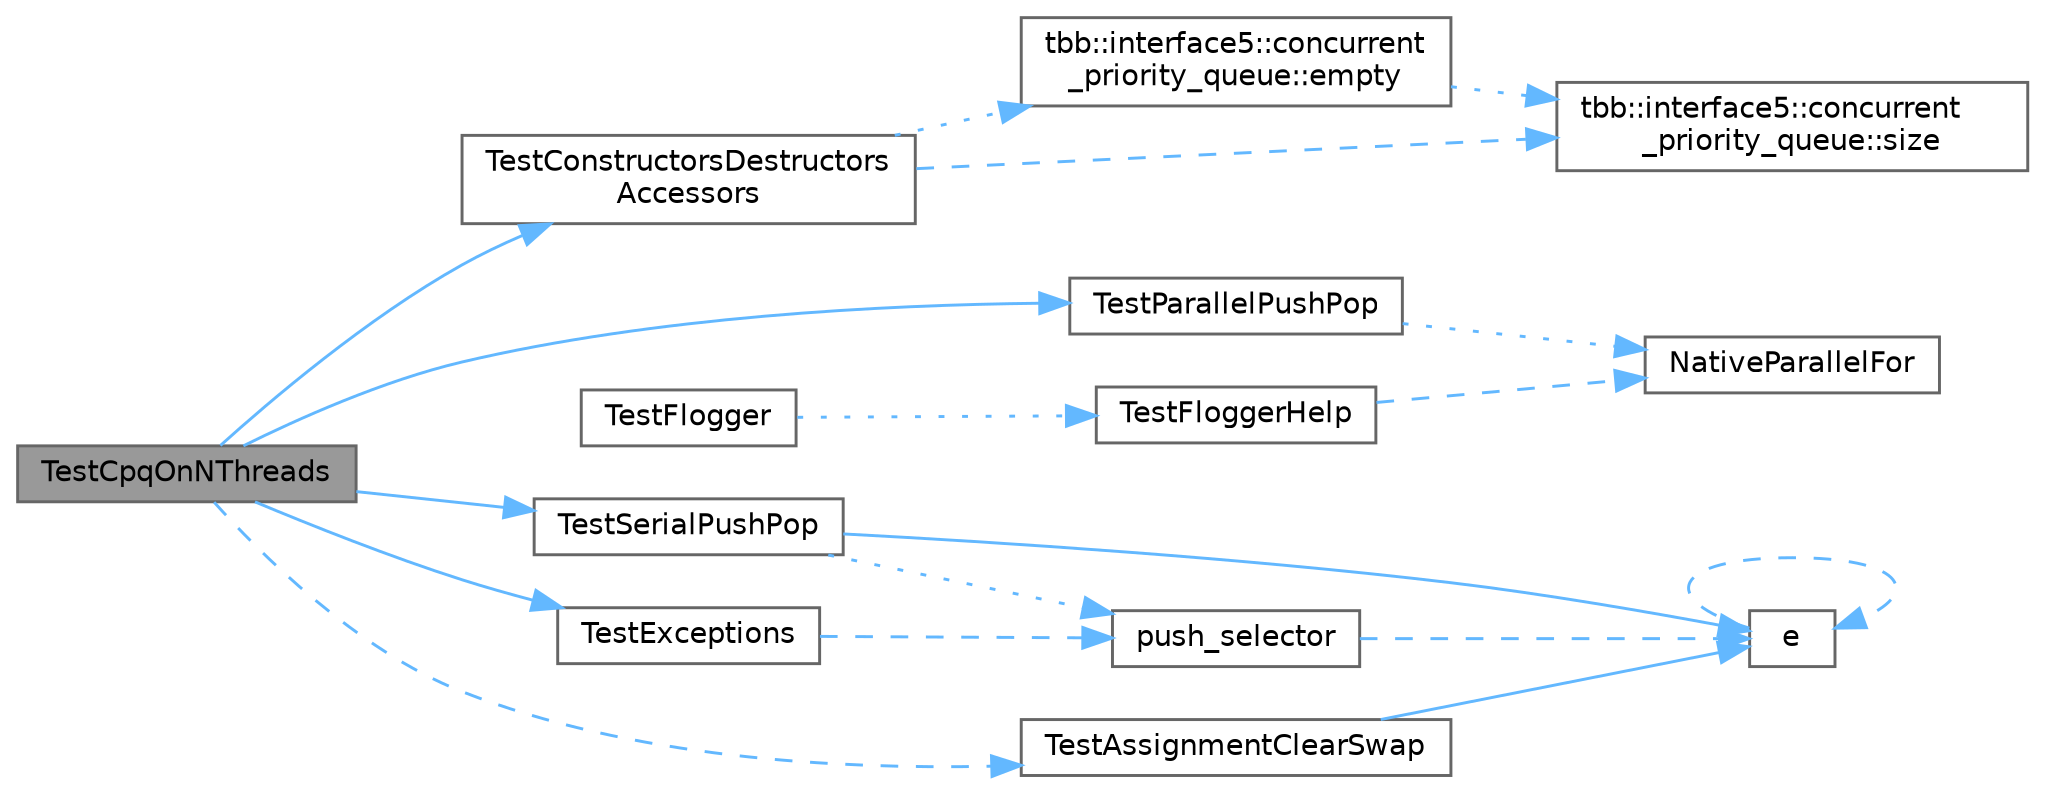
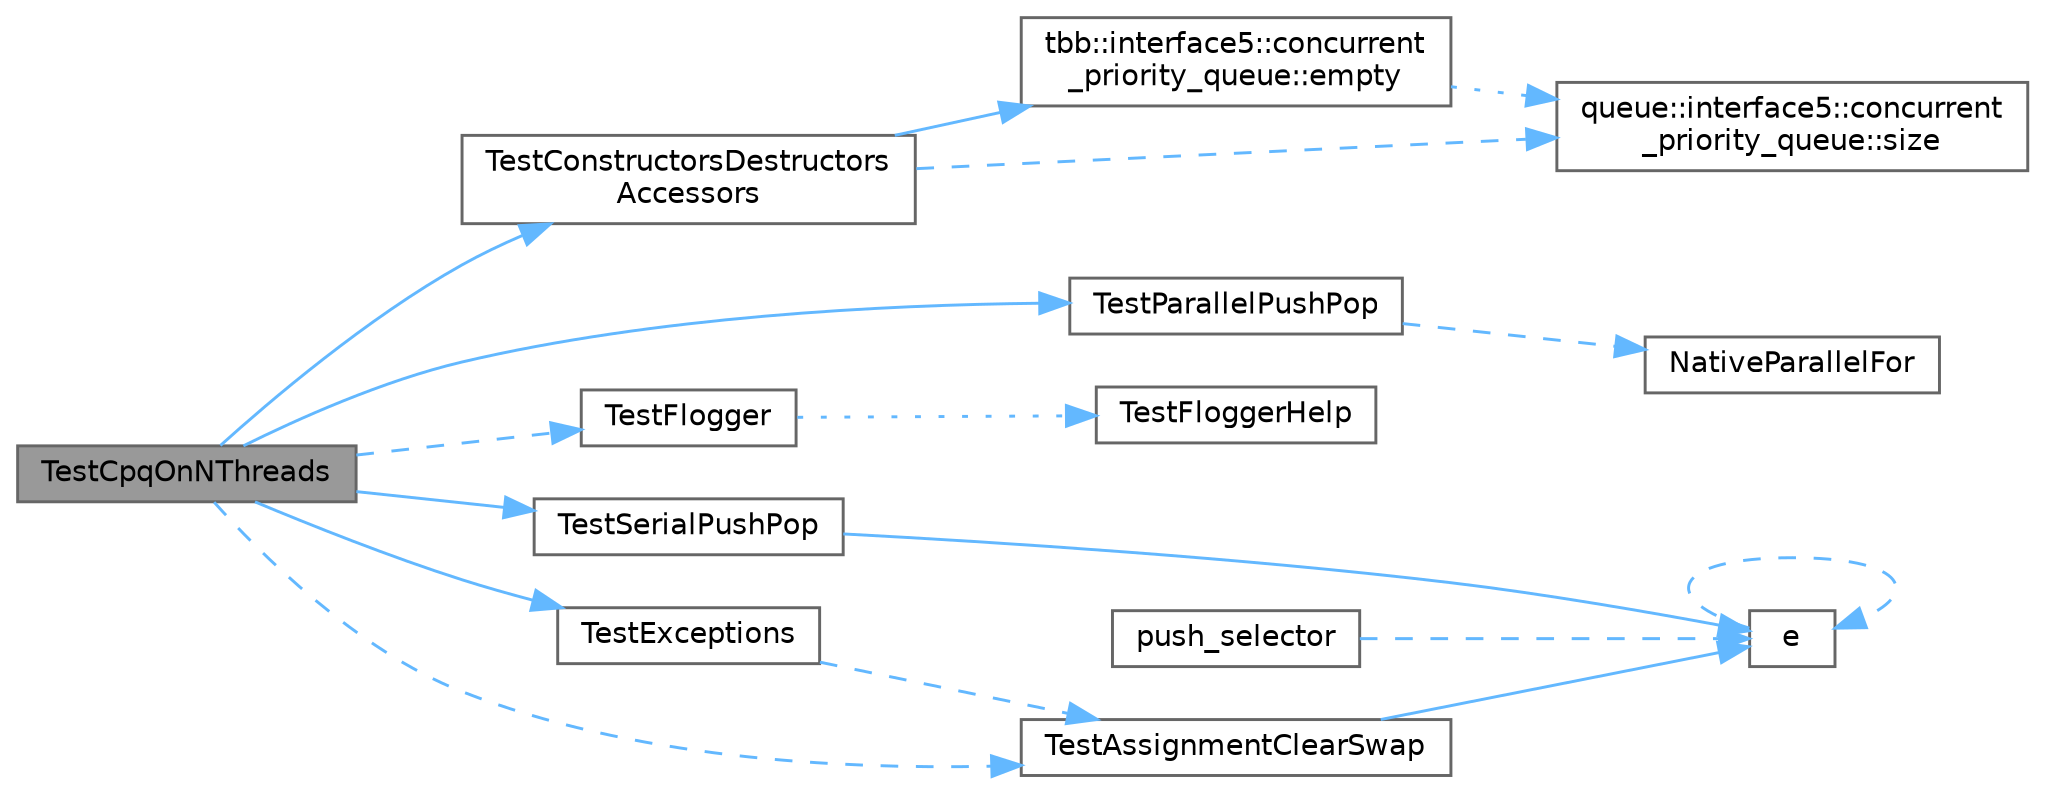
edge "TestConstructorsDestructors Accessors" -> "tbb::interface5::concurrent _priority_queue::empty": style dotted -> solid
node "tbb::interface5::concurrent _priority_queue::size": label "tbb::interface5::concurrent _priority_queue::size" -> "queue::interface5::concurrent _priority_queue::size"
edge "TestParallelPushPop" -> "NativeParallelFor": style dotted -> dashed
edge "TestFloggerHelp" -> "NativeParallelFor": removed
edge "TestCpqOnNThreads" -> "TestFlogger": added
edge "TestSerialPushPop" -> "push_selector": removed
edge "TestExceptions" -> "push_selector": now "TestExceptions" -> "TestAssignmentClearSwap"
